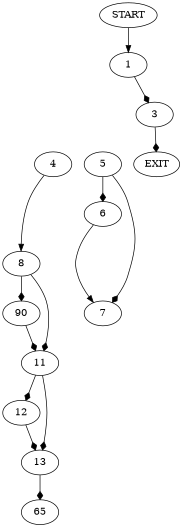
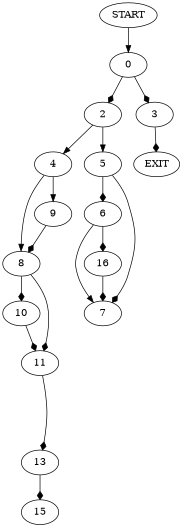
node "1": label "1" -> "0"
node "2": added
node "9": added
node "16": added
node "90": label "90" -> "10"
node "12": removed
node "65": label "65" -> "15"
